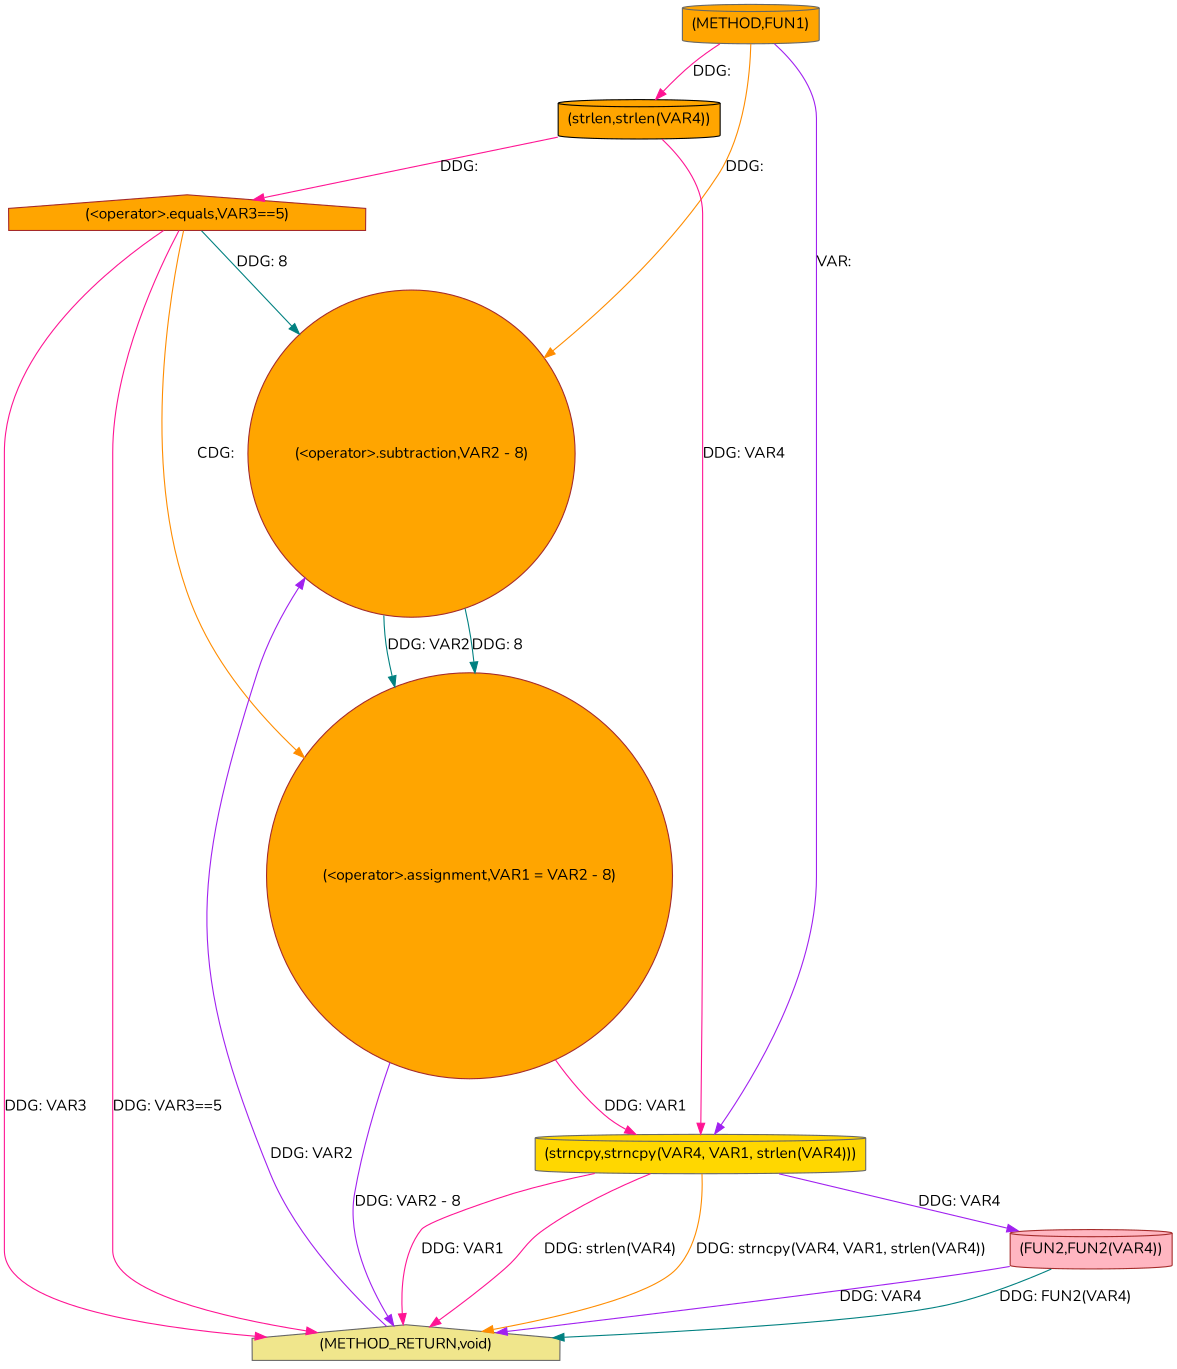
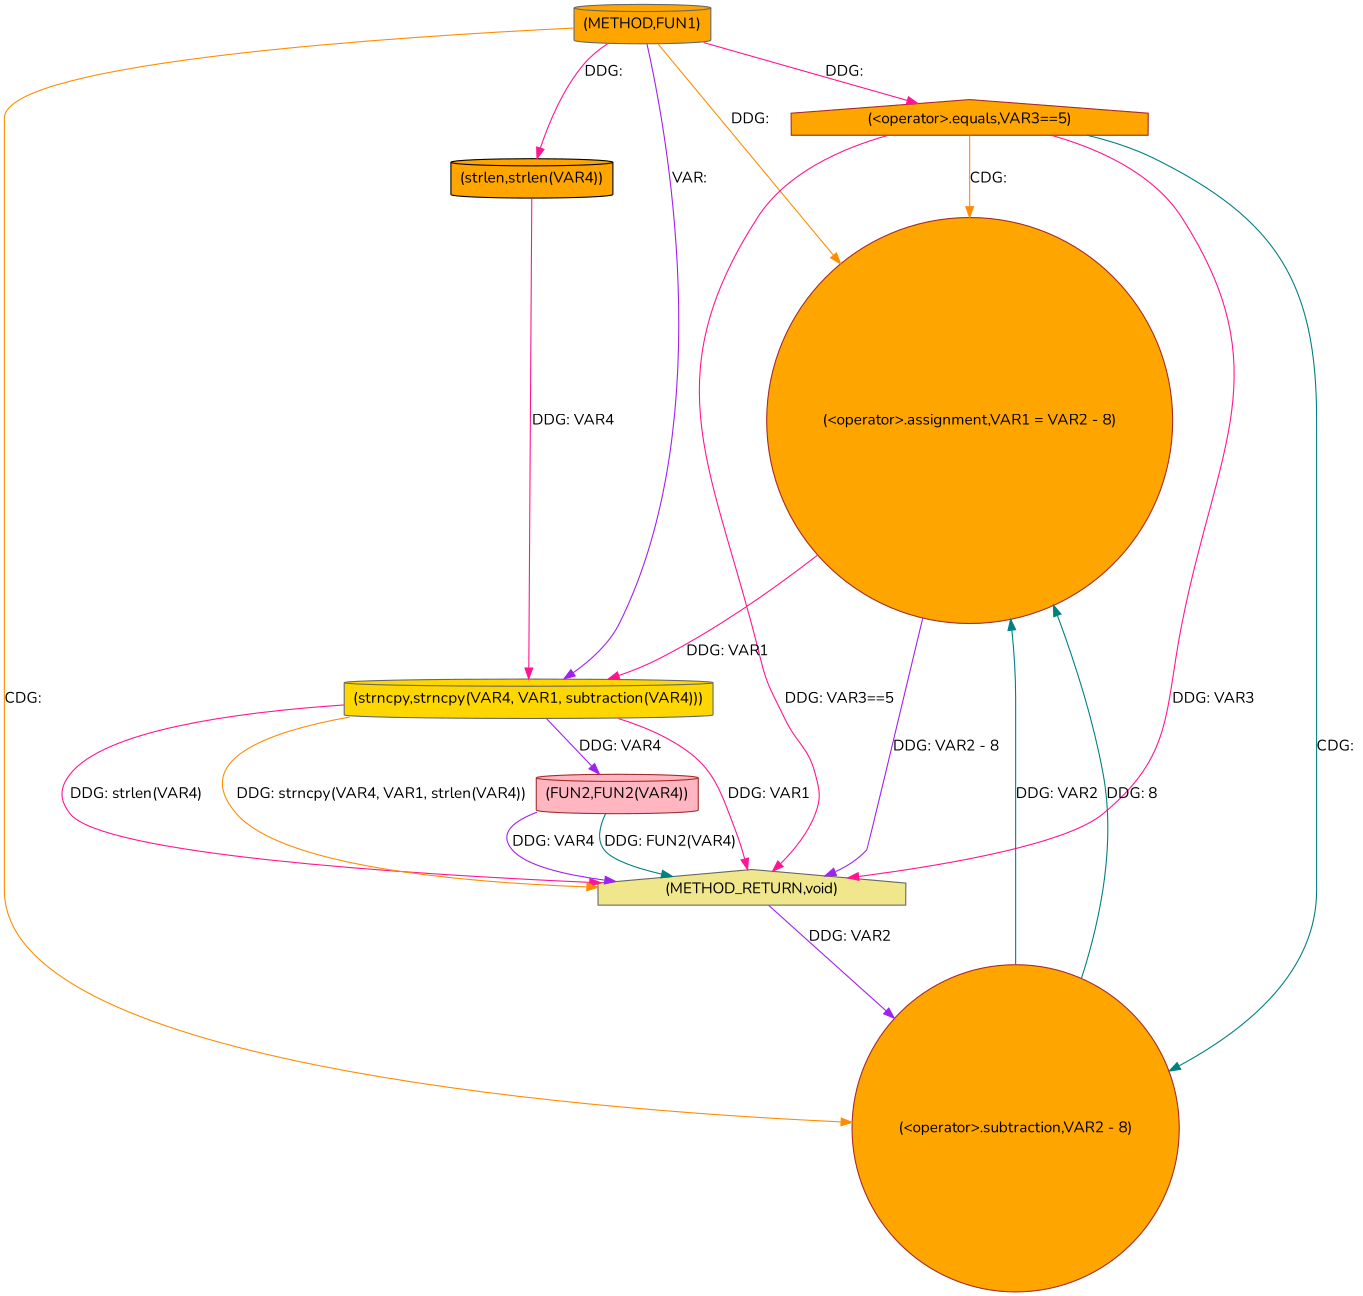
edge "(METHOD,FUN1)" -> "(<operator>.assignment,VAR1 = VAR2 - 8)": added, label "DDG:"
edge "(strlen,strlen(VAR4))" -> "(<operator>.equals,VAR3==5)": now "(METHOD,FUN1)" -> "(<operator>.equals,VAR3==5)"
edge "(METHOD,FUN1)" -> "(<operator>.subtraction,VAR2 - 8)": label "DDG: " -> "CDG: "
edge "(<operator>.equals,VAR3==5)" -> "(<operator>.subtraction,VAR2 - 8)": label "DDG: 8" -> "CDG: "
node "(strncpy,strncpy(VAR4, VAR1, strlen(VAR4)))": label "(strncpy,strncpy(VAR4, VAR1, strlen(VAR4)))" -> "(strncpy,strncpy(VAR4, VAR1, subtraction(VAR4)))"
